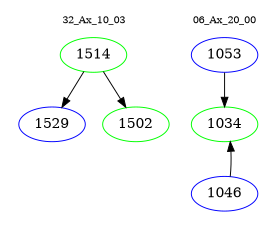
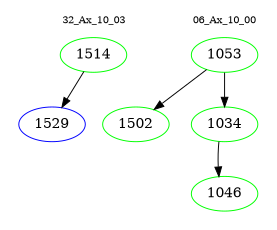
cluster "06_Ax_20_00": label "06_Ax_20_00" -> "06_Ax_10_00"
node "1053": color blue -> green
edge "1514" -> "1502": now "1053" -> "1502"
edge "1046" -> "1034": reversed
node "1046": color blue -> green
